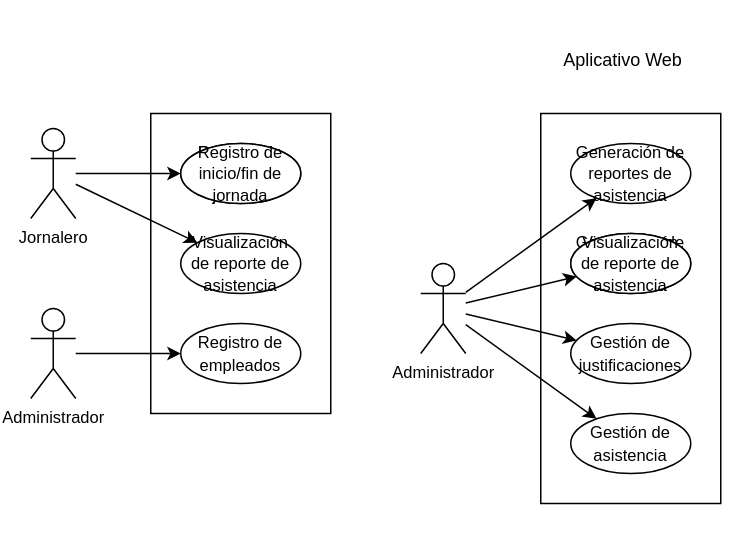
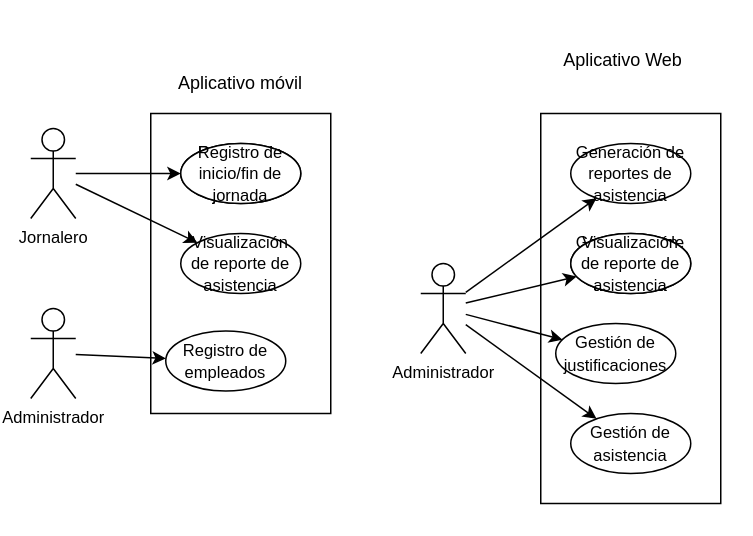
node "Aplicativo móvil": added
node "Registro de empleados": moved (241, 353) -> (226, 361)
node "Gestión de justificaciones": moved (631, 353) -> (616, 353)
